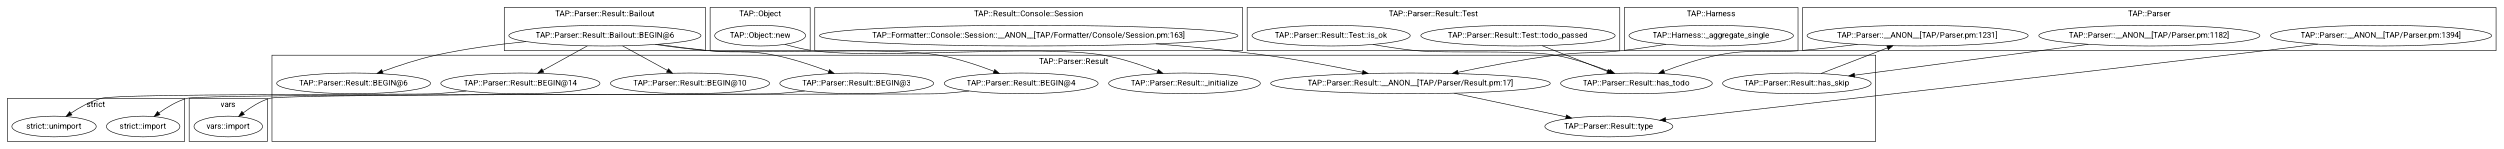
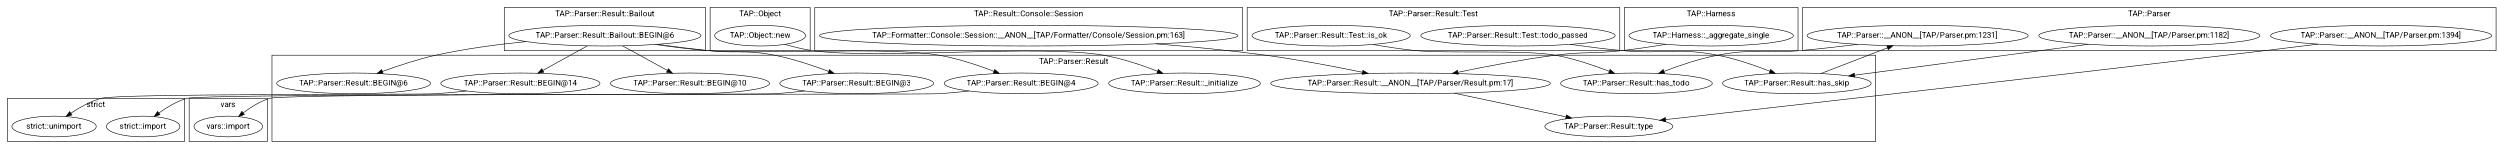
edge "TAP::Parser::Result::Test::todo_passed" -> "TAP::Parser::Result::has_todo": now "TAP::Parser::Result::Test::todo_passed" -> "TAP::Parser::Result::has_skip"
